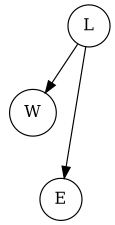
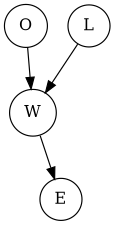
node "O": added
edge "L" -> "E": now "W" -> "E"
